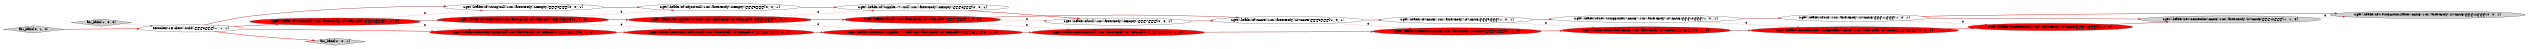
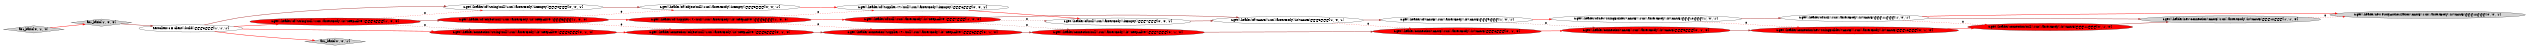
edge "a01_basic['1', '0', '0']" -> "RestClient c = client().build()@@@3@@@['1', '1', '1']": style dashed -> bold
edge "a01_basic['0', '1', '0']" -> "RestClient c = client().build()@@@3@@@['1', '1', '1']": now "a01_basic['0', '1', '0']" -> "a01_basic['1', '0', '0']"
